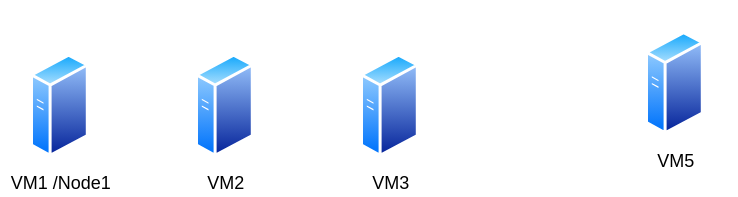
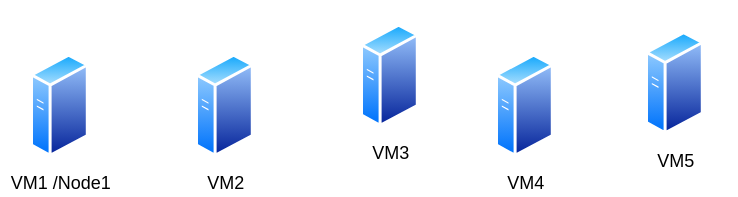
node "VM3": moved (390, 106) -> (390, 76)
node "VM4": added
